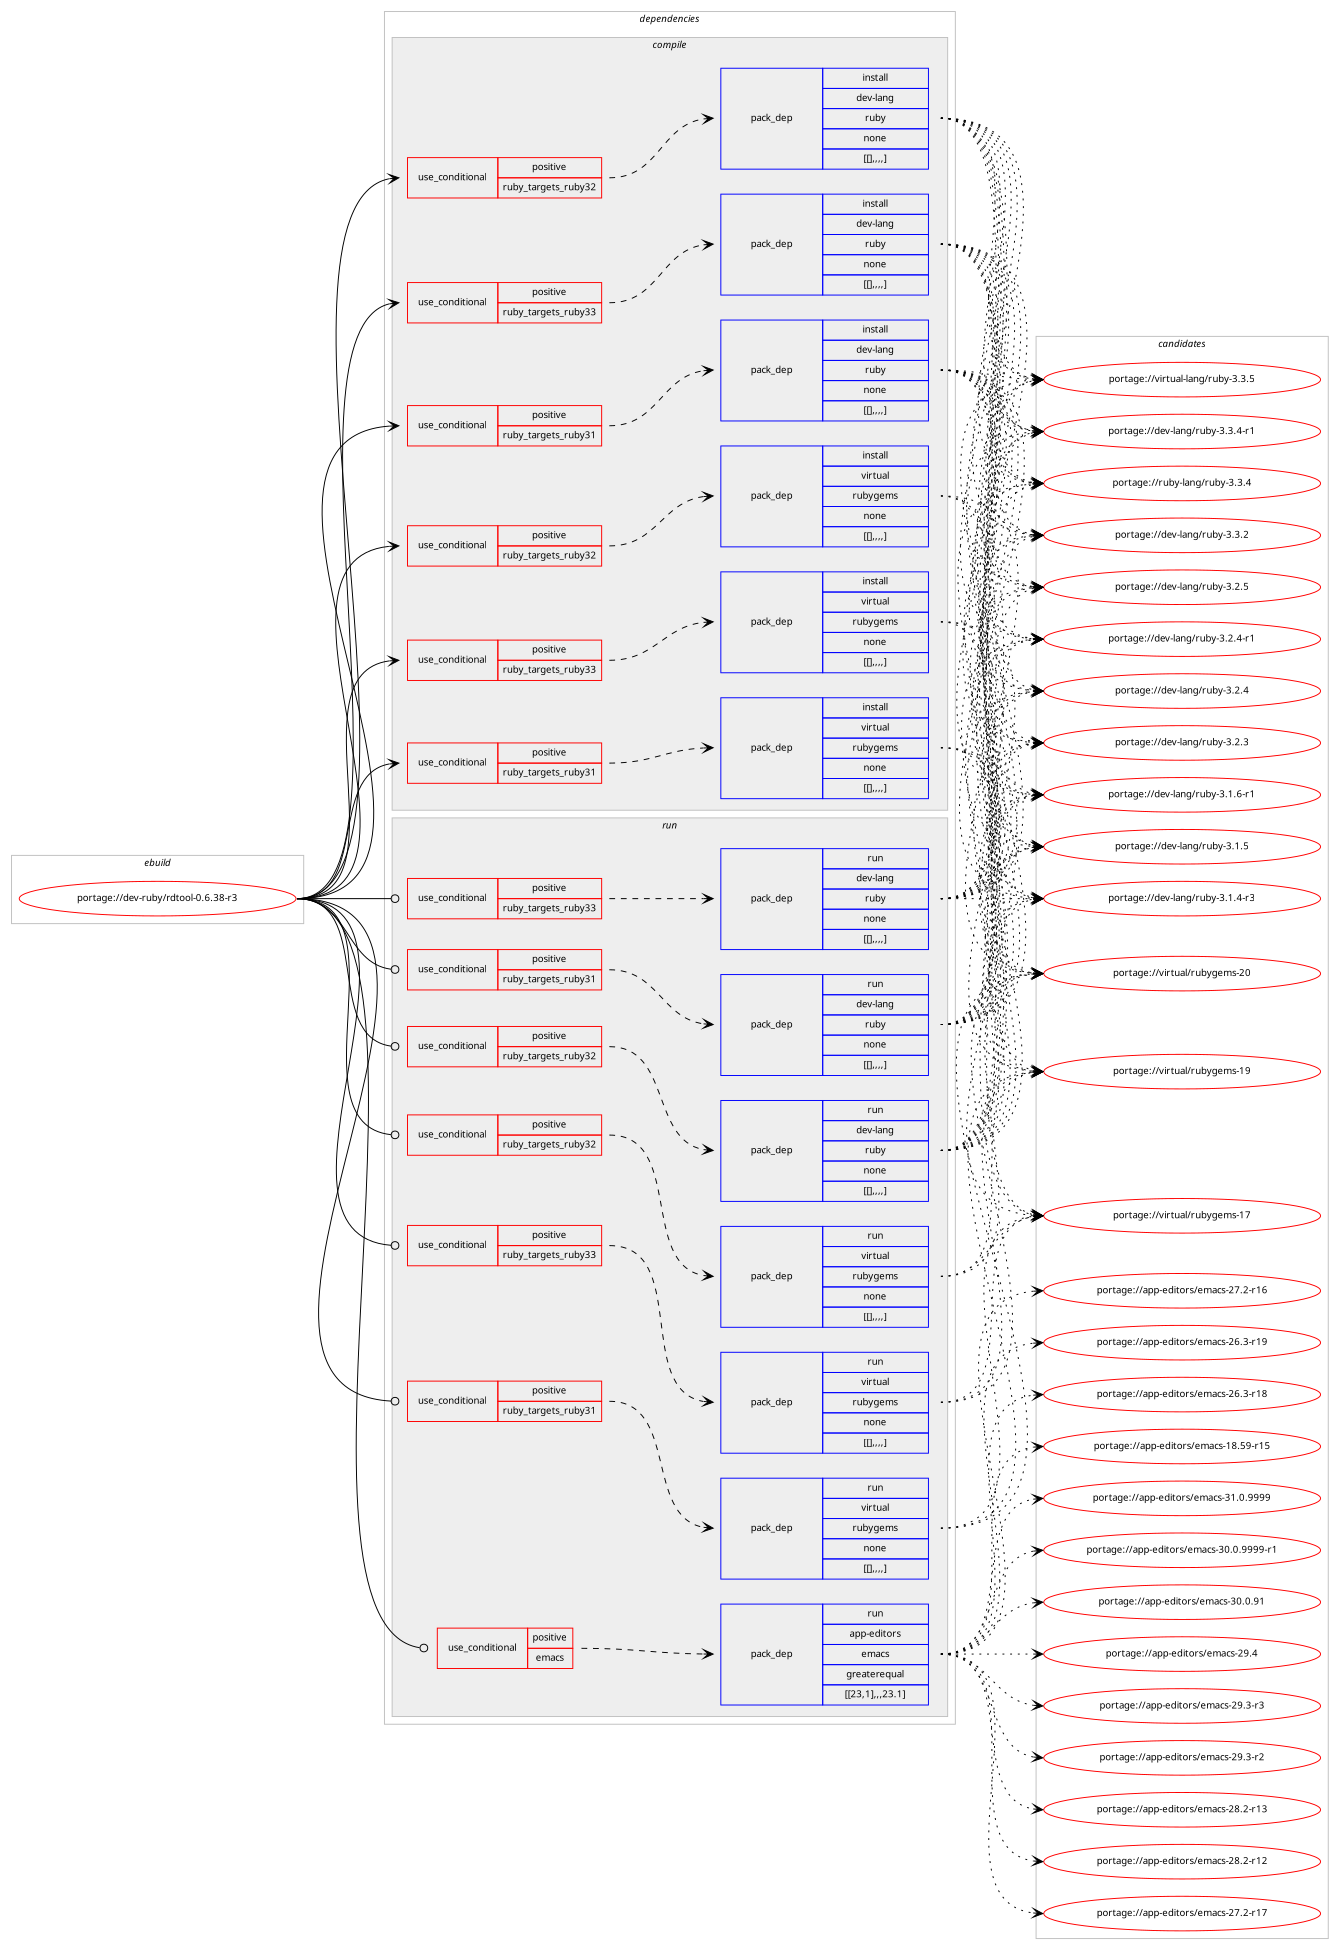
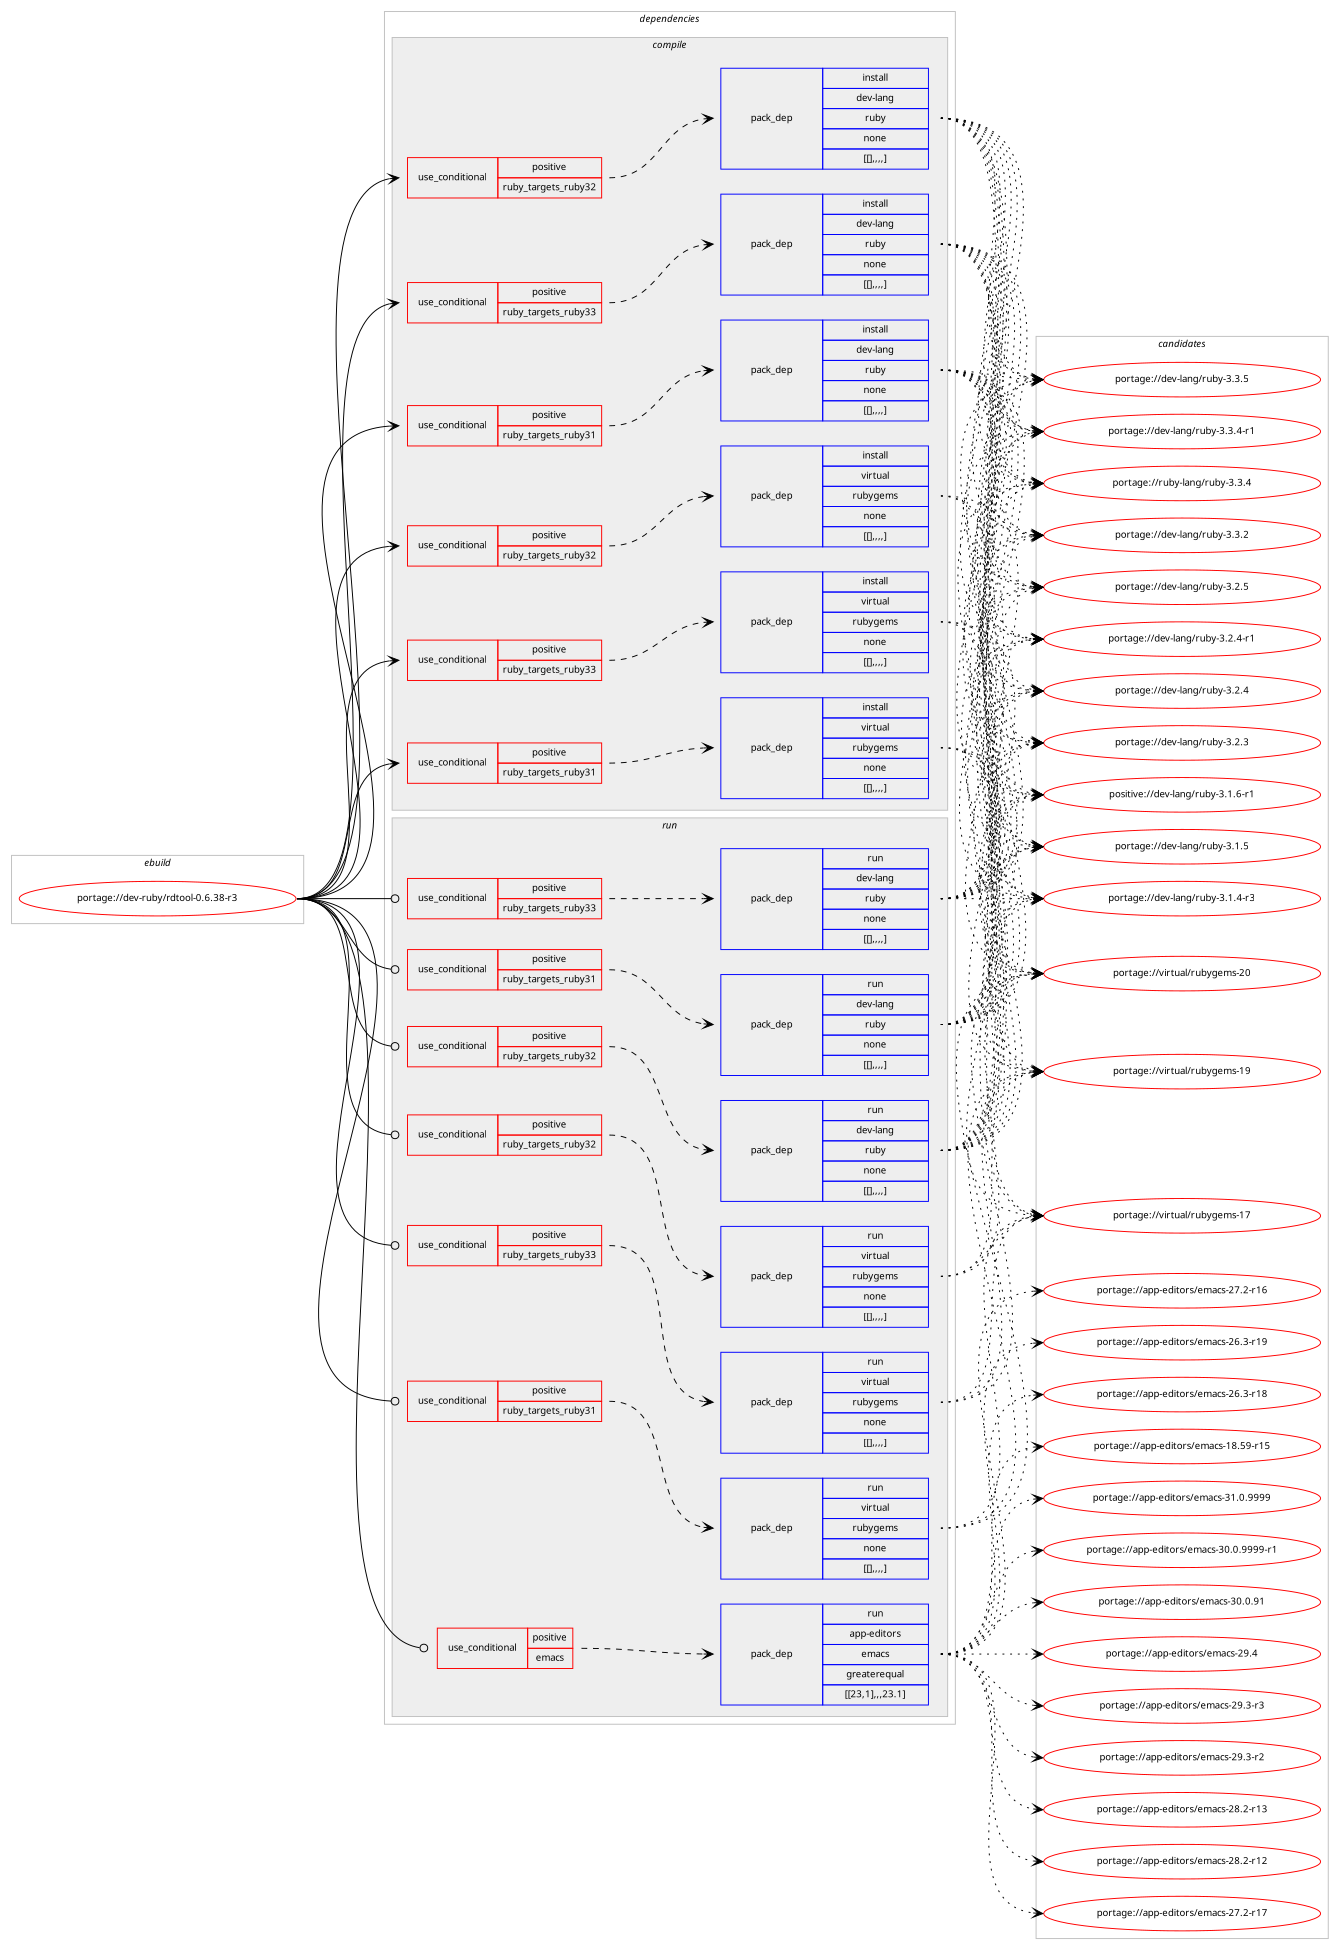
node "portage://virtual-lang/ruby-3.3.5": label "portage://virtual-lang/ruby-3.3.5" -> "portage://dev-lang/ruby-3.3.5"
node "portage://dev-lang/ruby-3.1.6-r1": label "portage://dev-lang/ruby-3.1.6-r1" -> "positive://dev-lang/ruby-3.1.6-r1"
